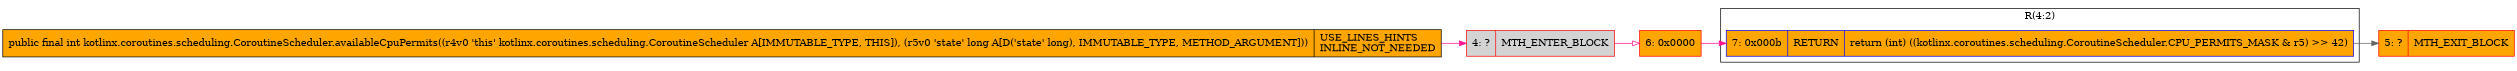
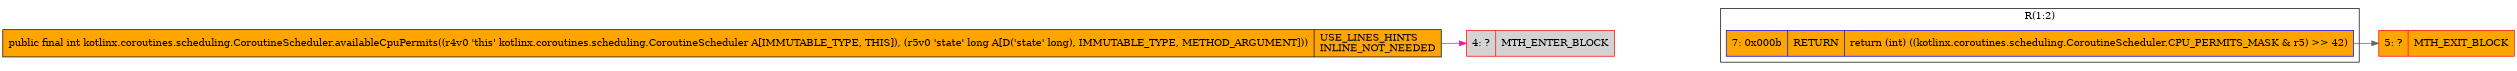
cluster "R(4:2)": label "R(4:2)" -> "R(1:2)"
node "6: 0x0000": removed
